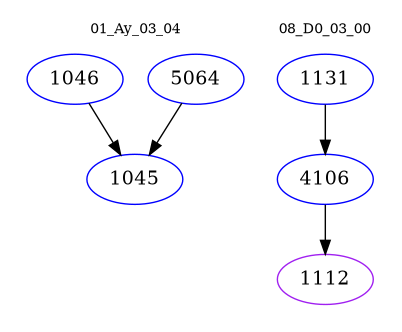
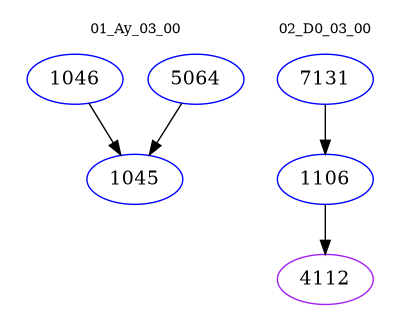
cluster "01_Ay_03_04": label "01_Ay_03_04" -> "01_Ay_03_00"
cluster "08_D0_03_00": label "08_D0_03_00" -> "02_D0_03_00"
node "1131": label "1131" -> "7131"
node "4106": label "4106" -> "1106"
node "1112": label "1112" -> "4112"
